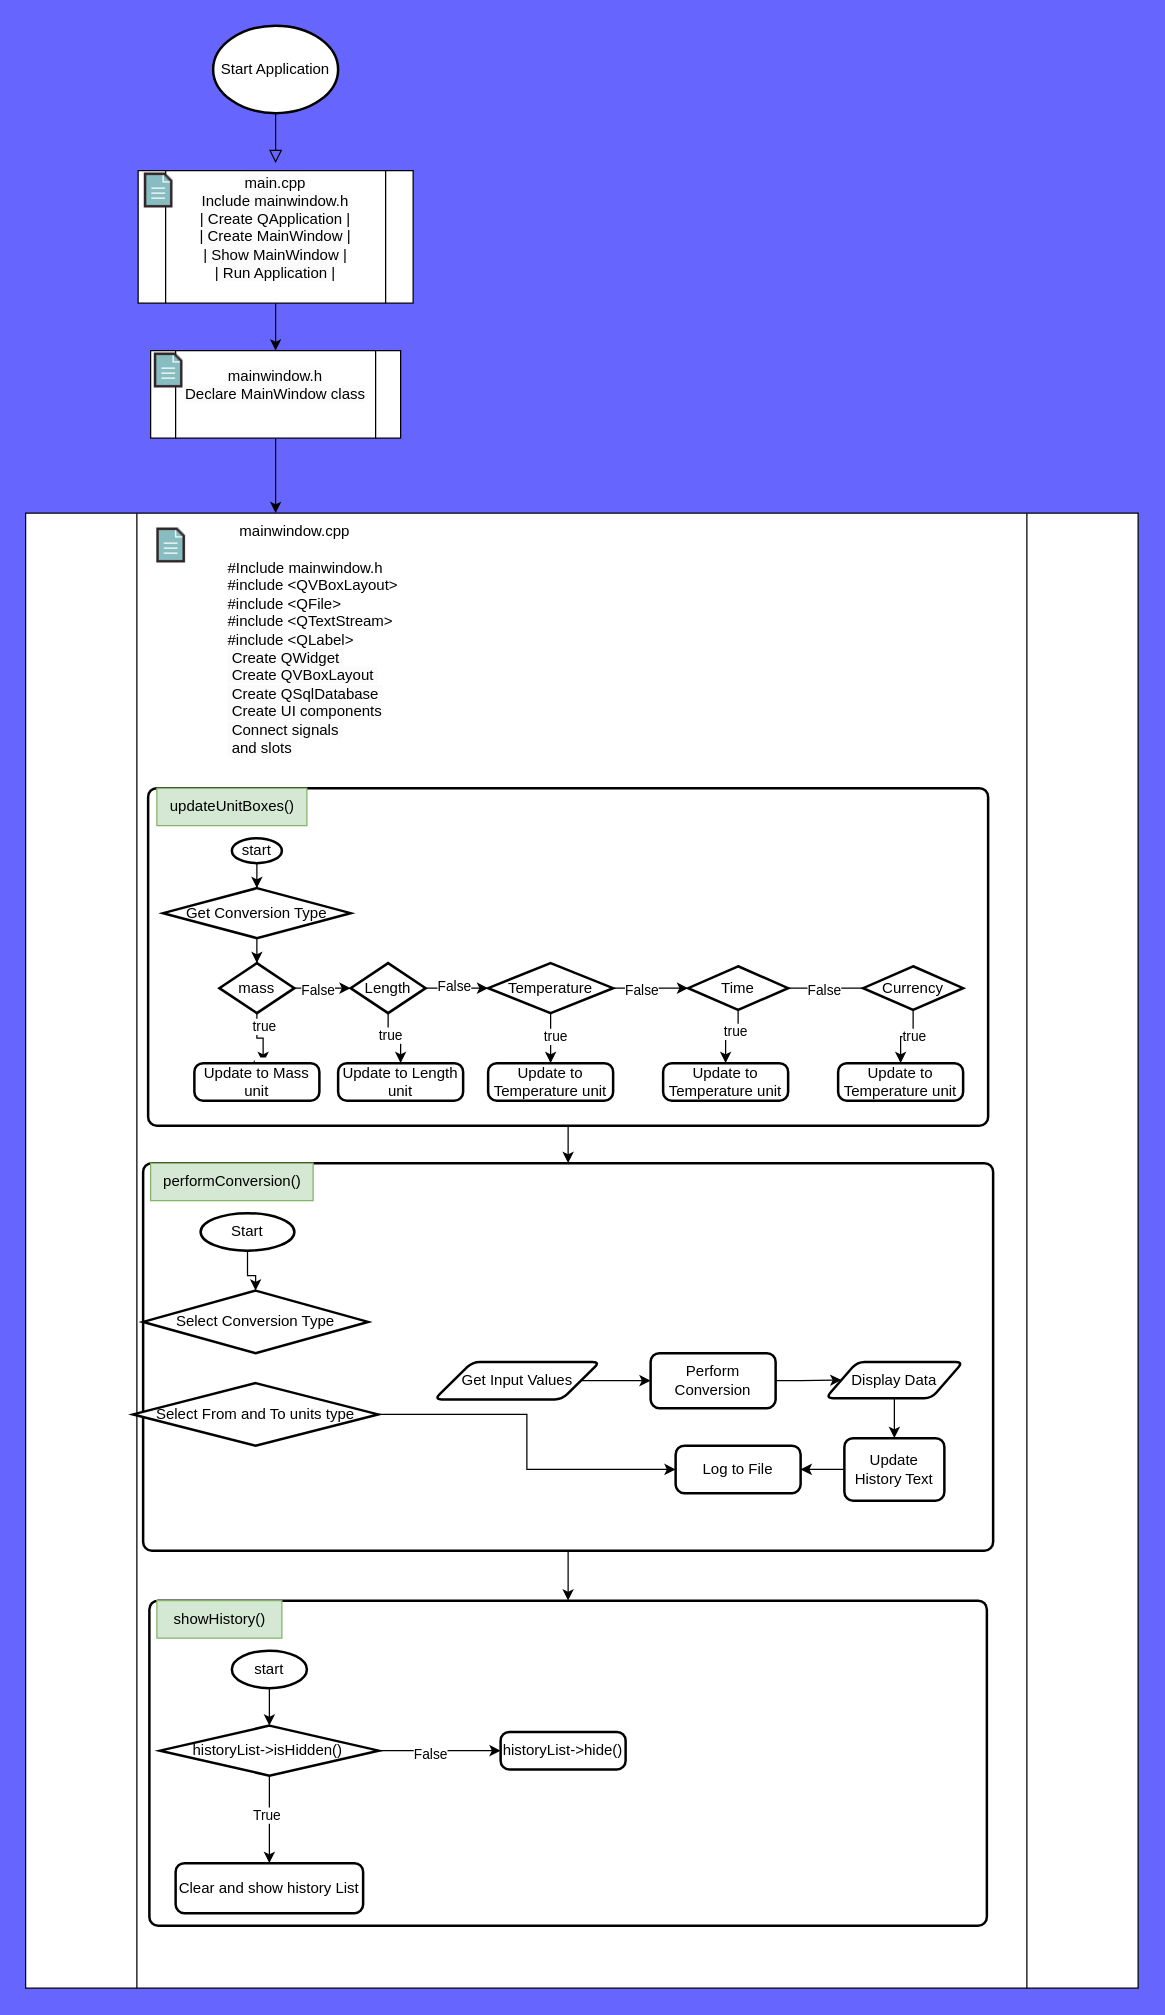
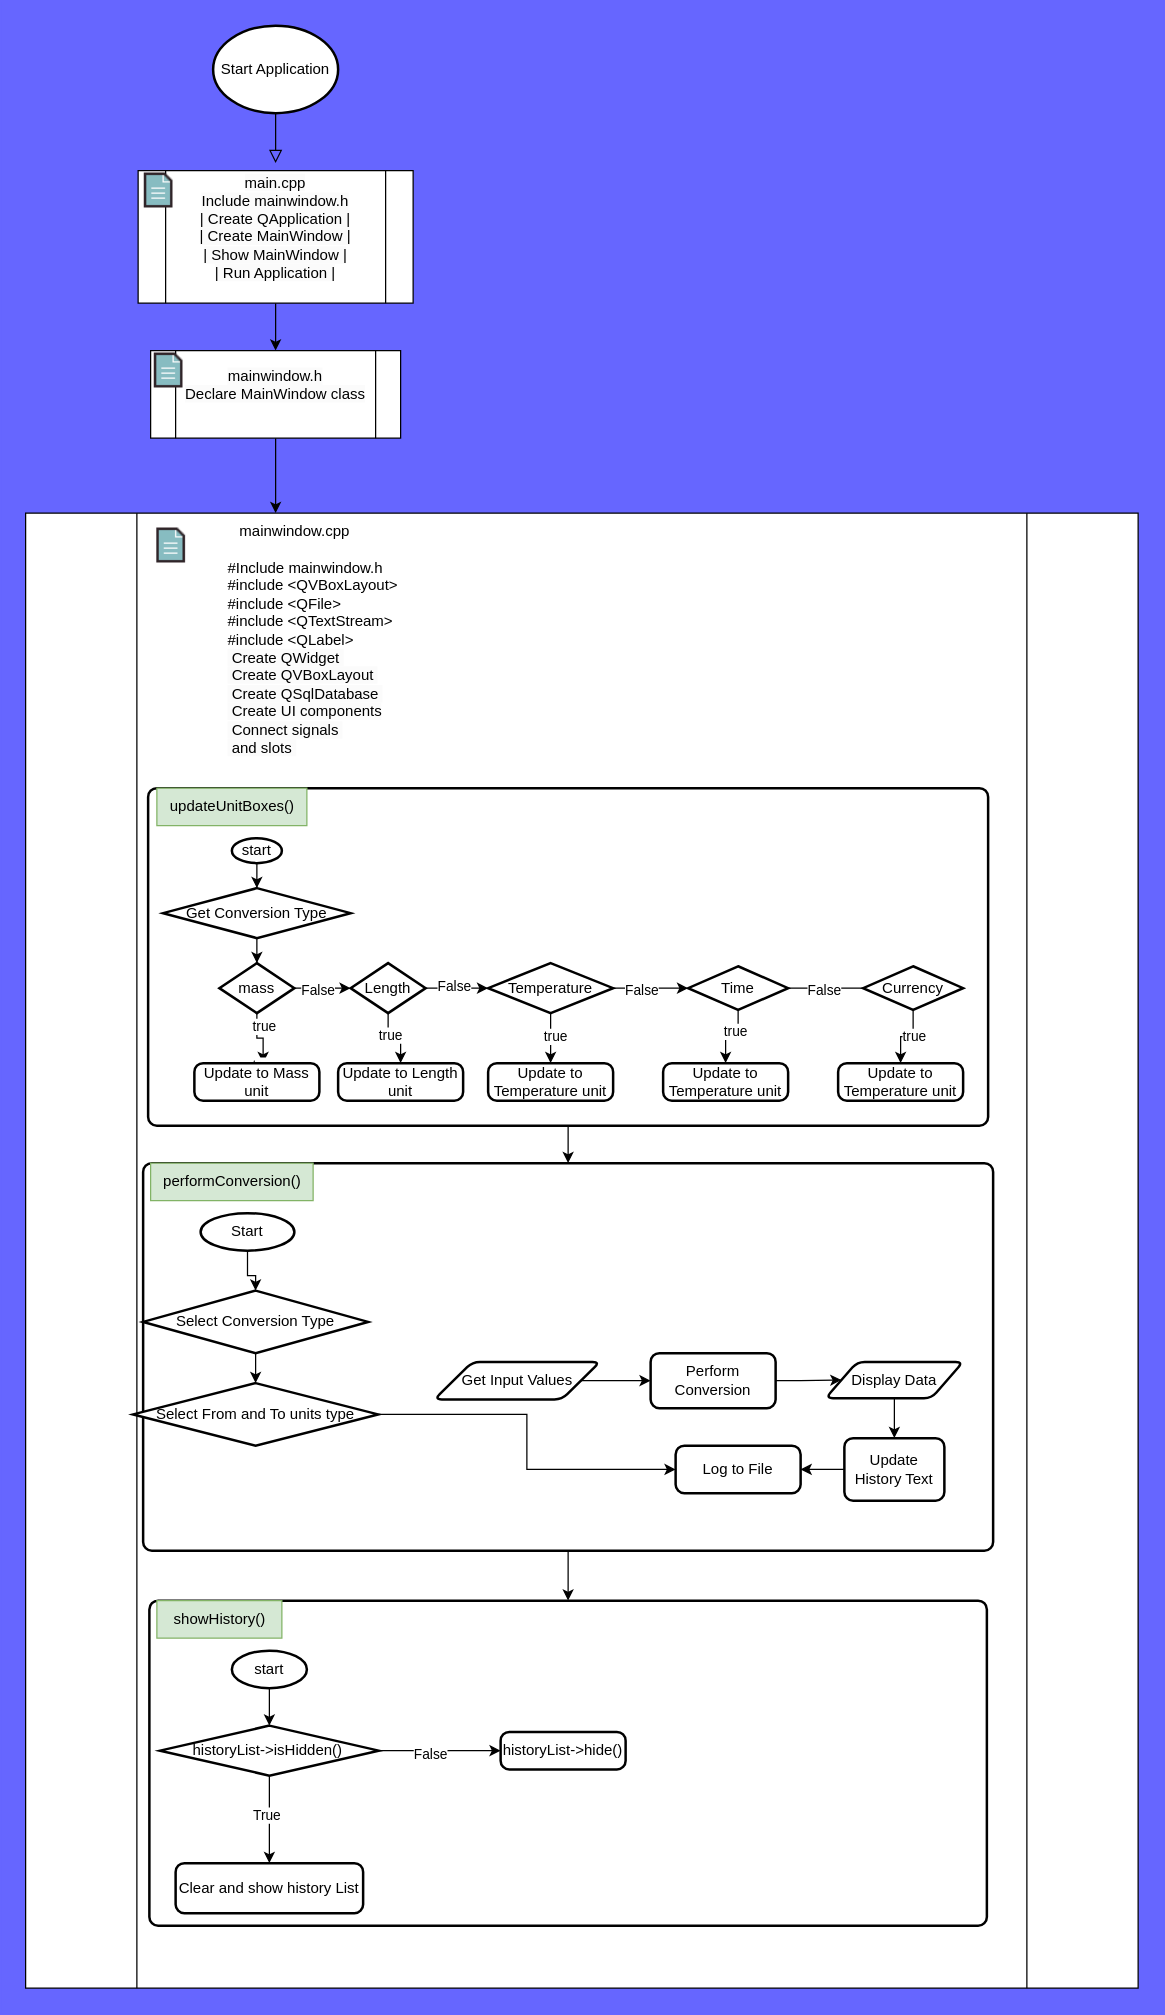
edge "Select Conversion Type" -> "Select From and To units type": added
